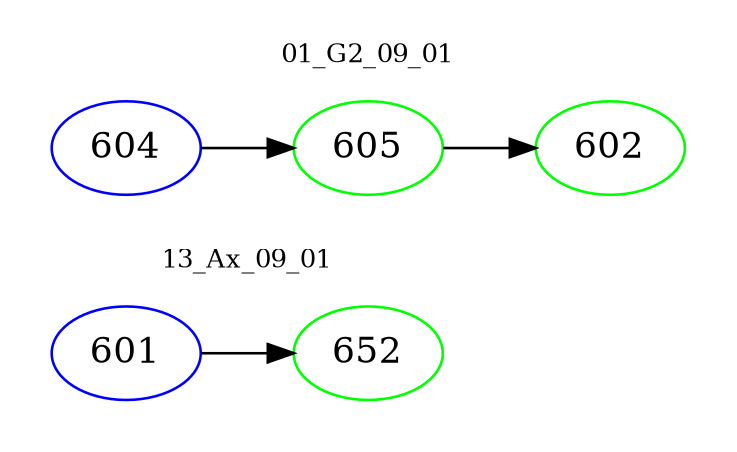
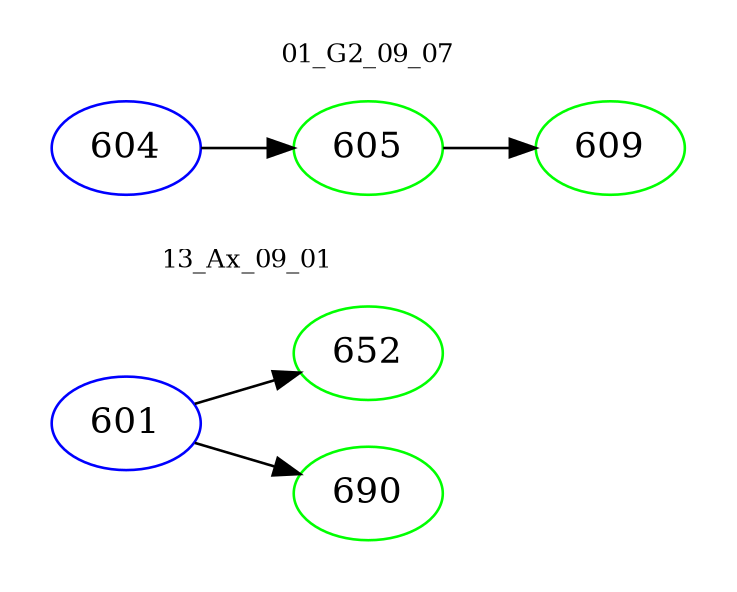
cluster "01_G2_09_01": label "01_G2_09_01" -> "01_G2_09_07"
node "602": label "602" -> "609"
node "690": added
